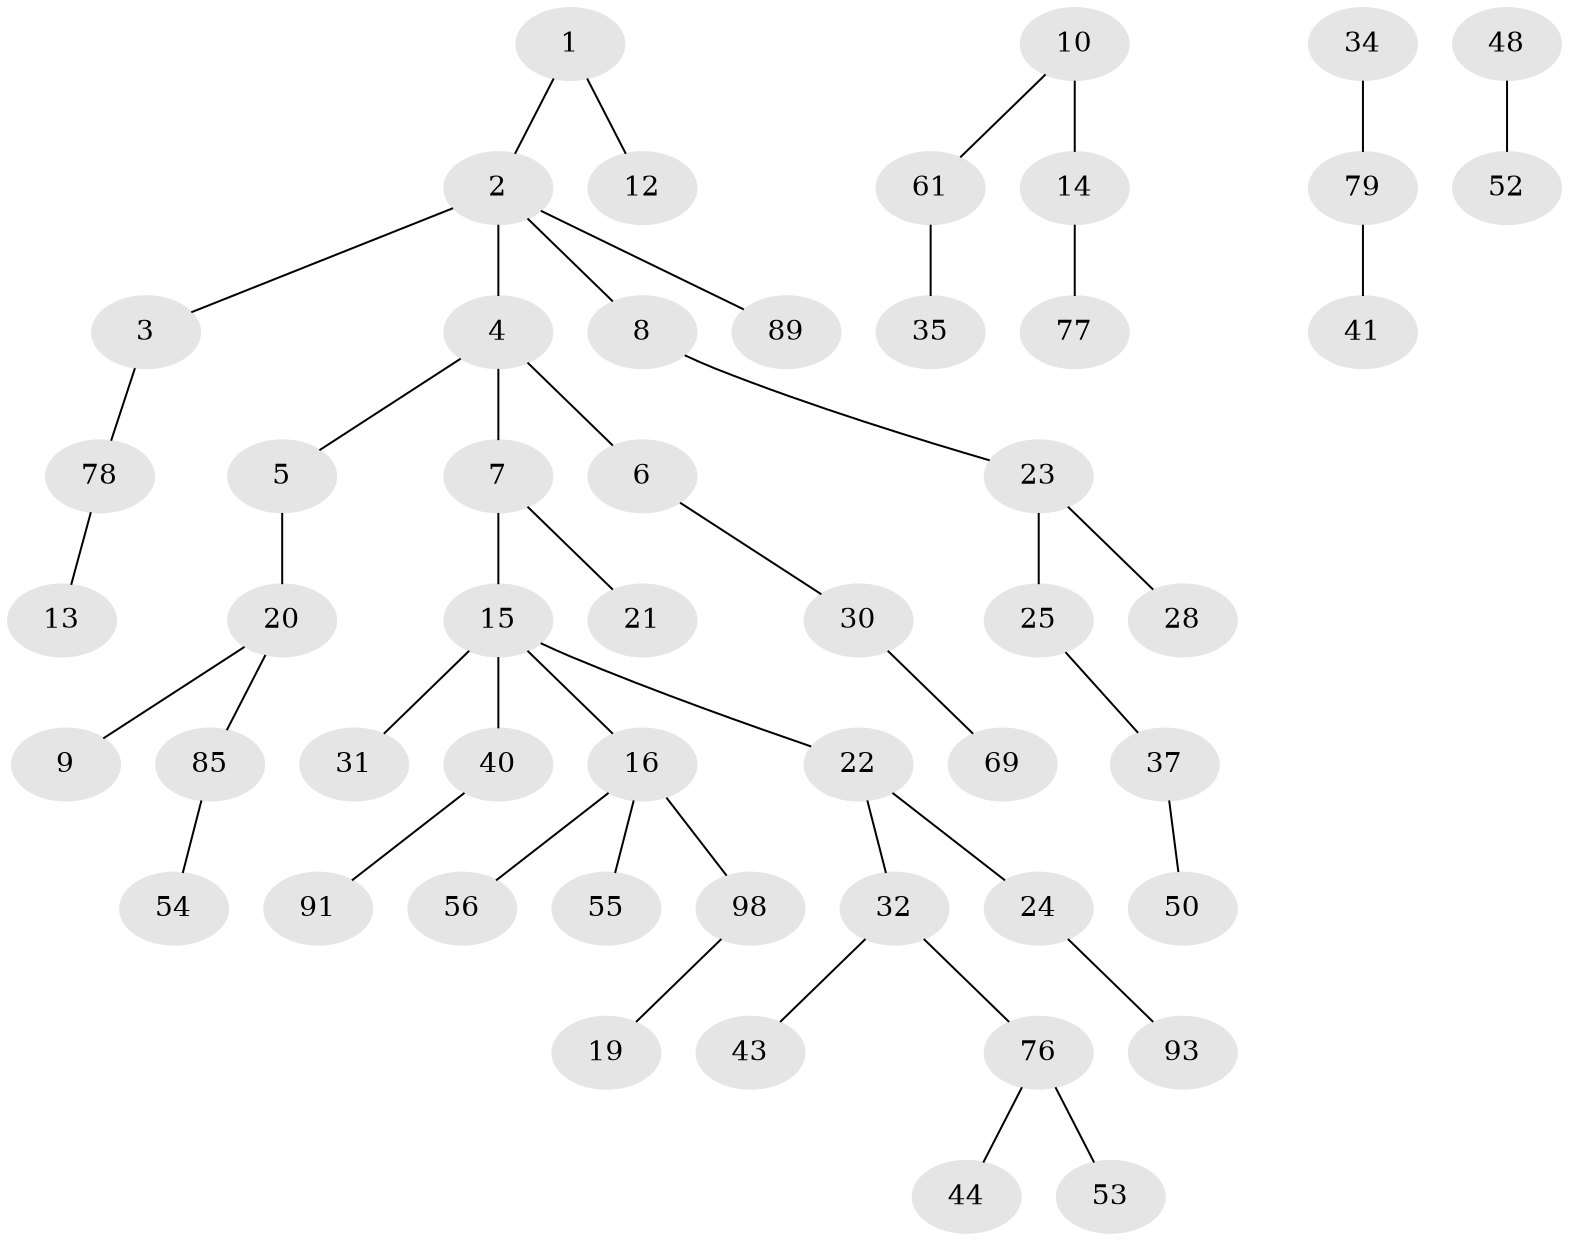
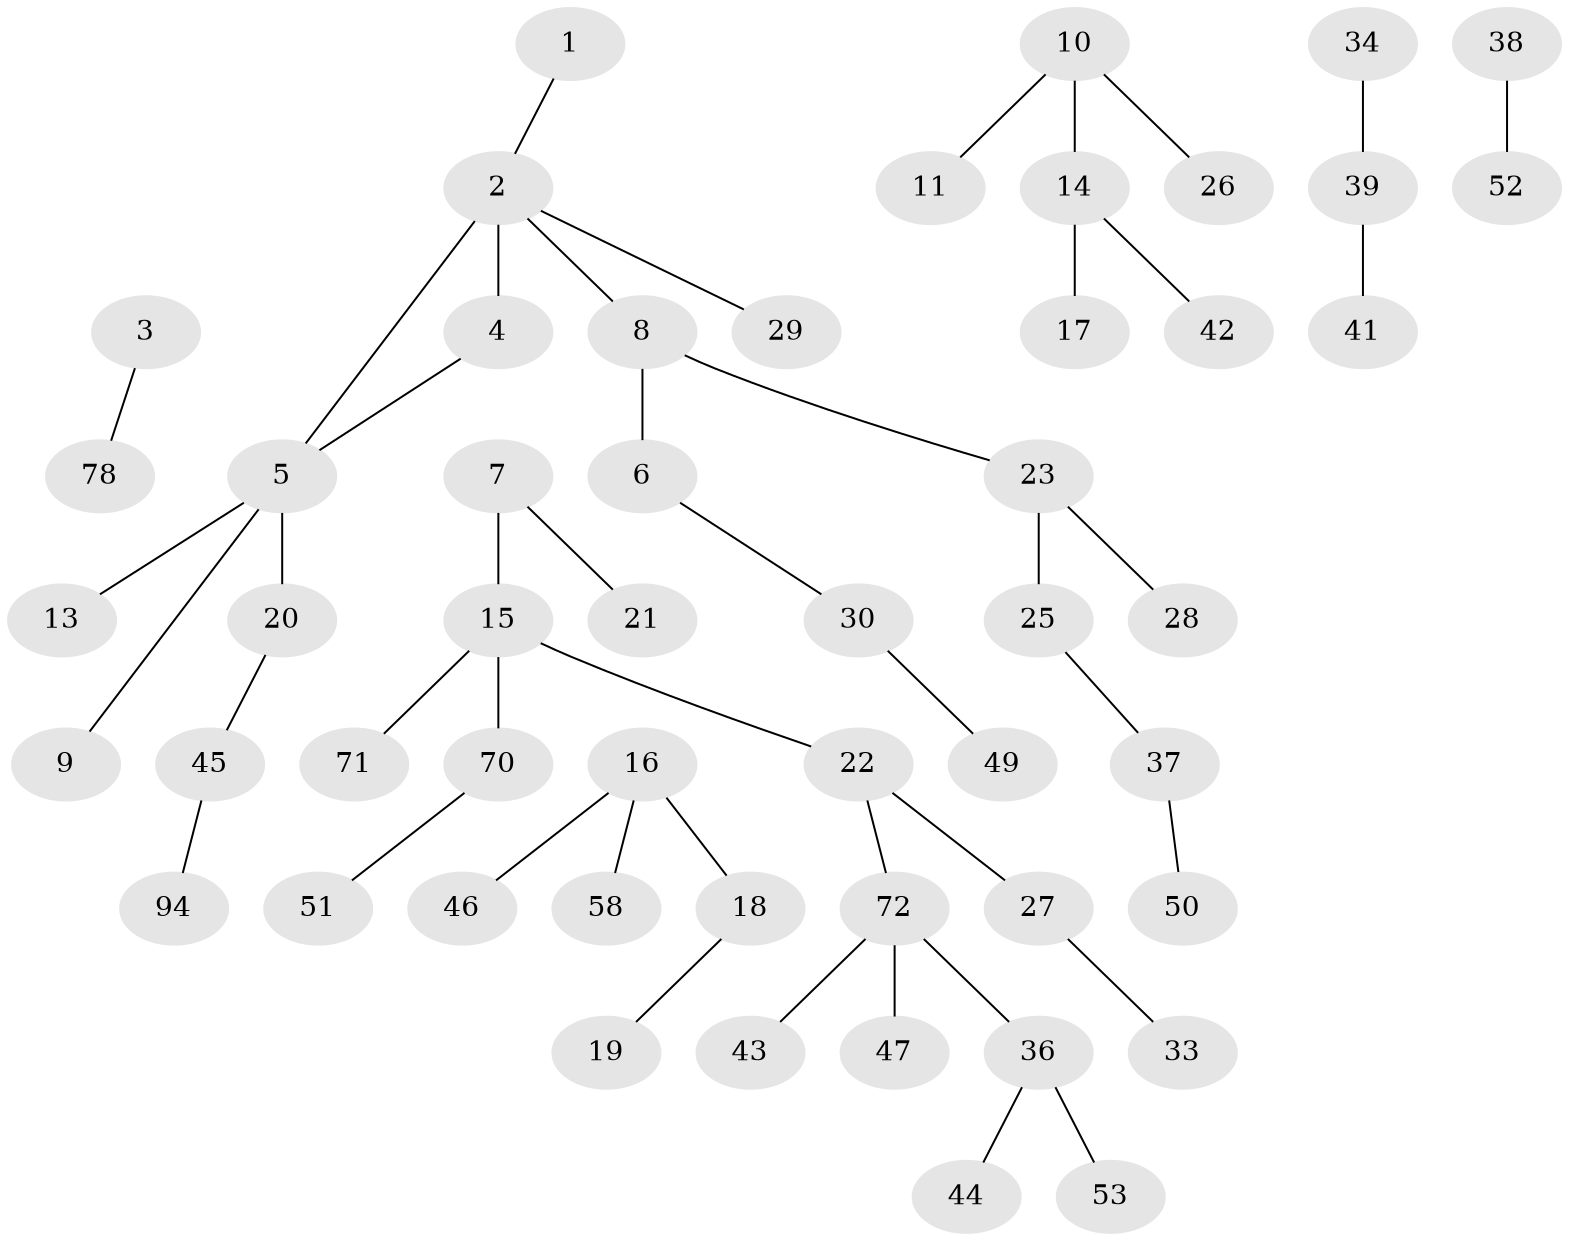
node "48": label "48" -> "38"
node "12": removed
node "61": label "61" -> "11"
node "26": added
node "79": label "79" -> "39"
edge "2" -- "3": now "2" -- "5"
node "89": label "89" -> "29"
node "35": removed
node "77": label "77" -> "17"
node "42": added
edge "4" -- "7": removed
edge "4" -- "6": now "8" -- "6"
edge "78" -- "13": now "5" -- "13"
edge "15" -- "16": removed
edge "20" -- "9": now "5" -- "9"
node "85": label "85" -> "45"
node "31": label "31" -> "71"
node "40": label "40" -> "70"
node "69": label "69" -> "49"
node "54": label "54" -> "94"
node "91": label "91" -> "51"
node "56": label "56" -> "46"
node "55": label "55" -> "58"
node "98": label "98" -> "18"
node "32": label "32" -> "72"
node "24": label "24" -> "27"
node "47": added
node "76": label "76" -> "36"
node "93": label "93" -> "33"
